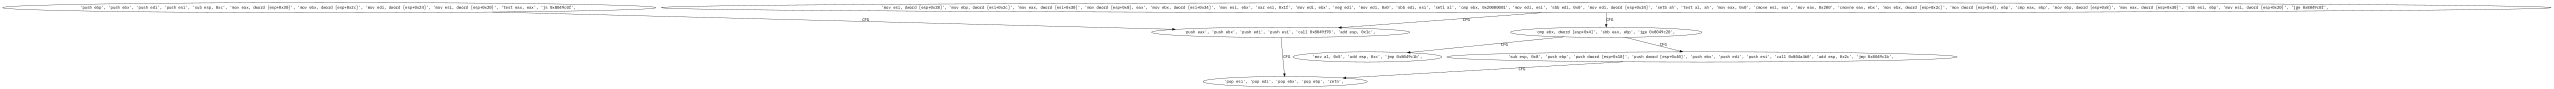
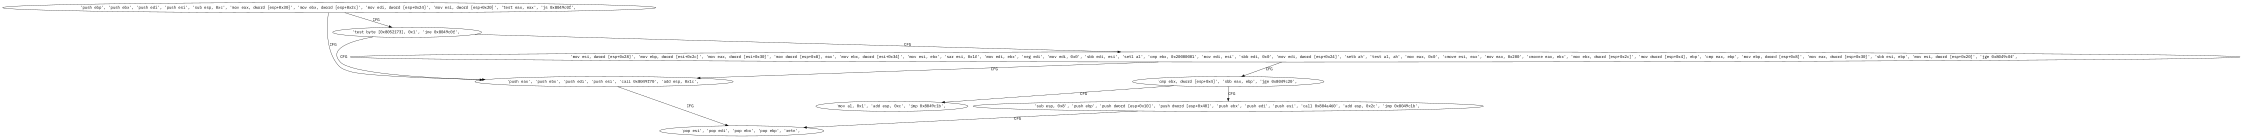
node "'test byte [0x8052173], 0x1', 'jne 0x8049c0f',": added
node "'mov al, 0x5', 'add esp, 0xc', 'jmp 0x8049c1b',": label "'mov al, 0x5', 'add esp, 0xc', 'jmp 0x8049c1b'," -> "'mov al, 0x1', 'add esp, 0xc', 'jmp 0x8049c1b',"
